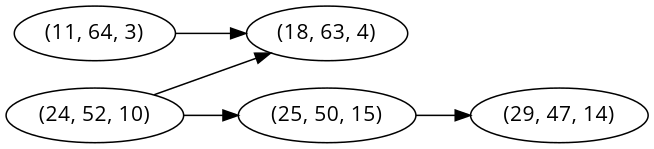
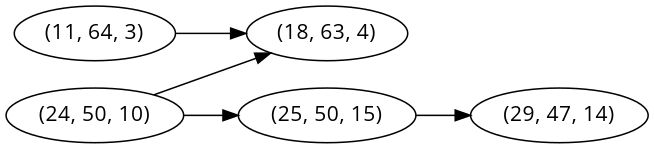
node "(24, 52, 10)": label "(24, 52, 10)" -> "(24, 50, 10)"
